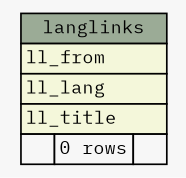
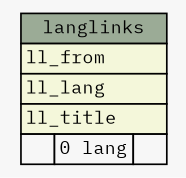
node "langlinks": text "0 rows" -> "0 lang"
